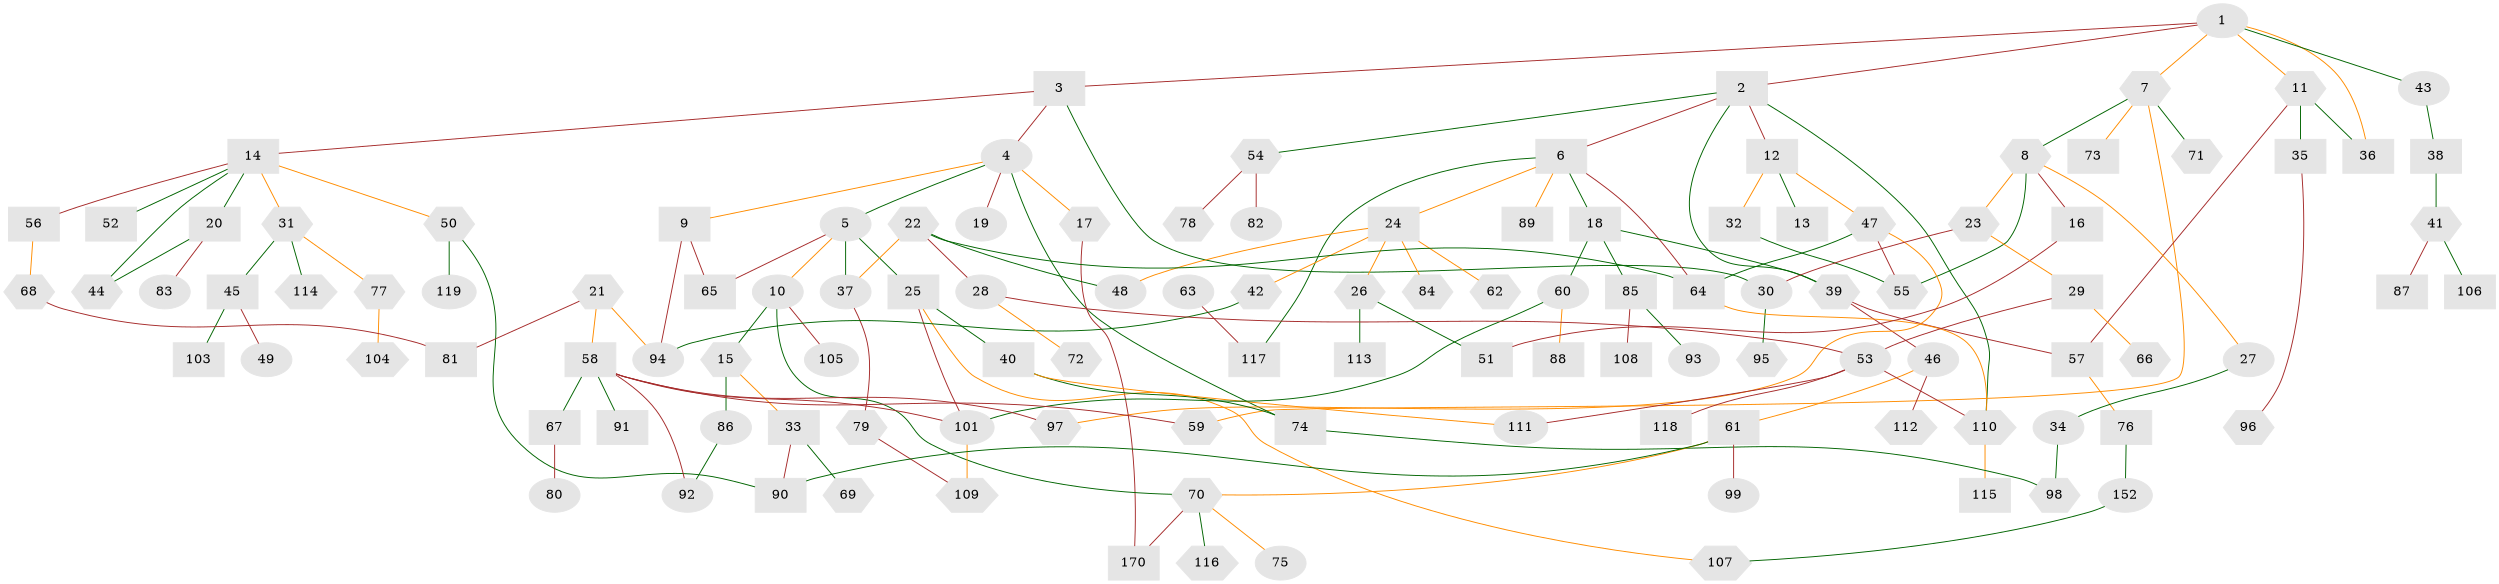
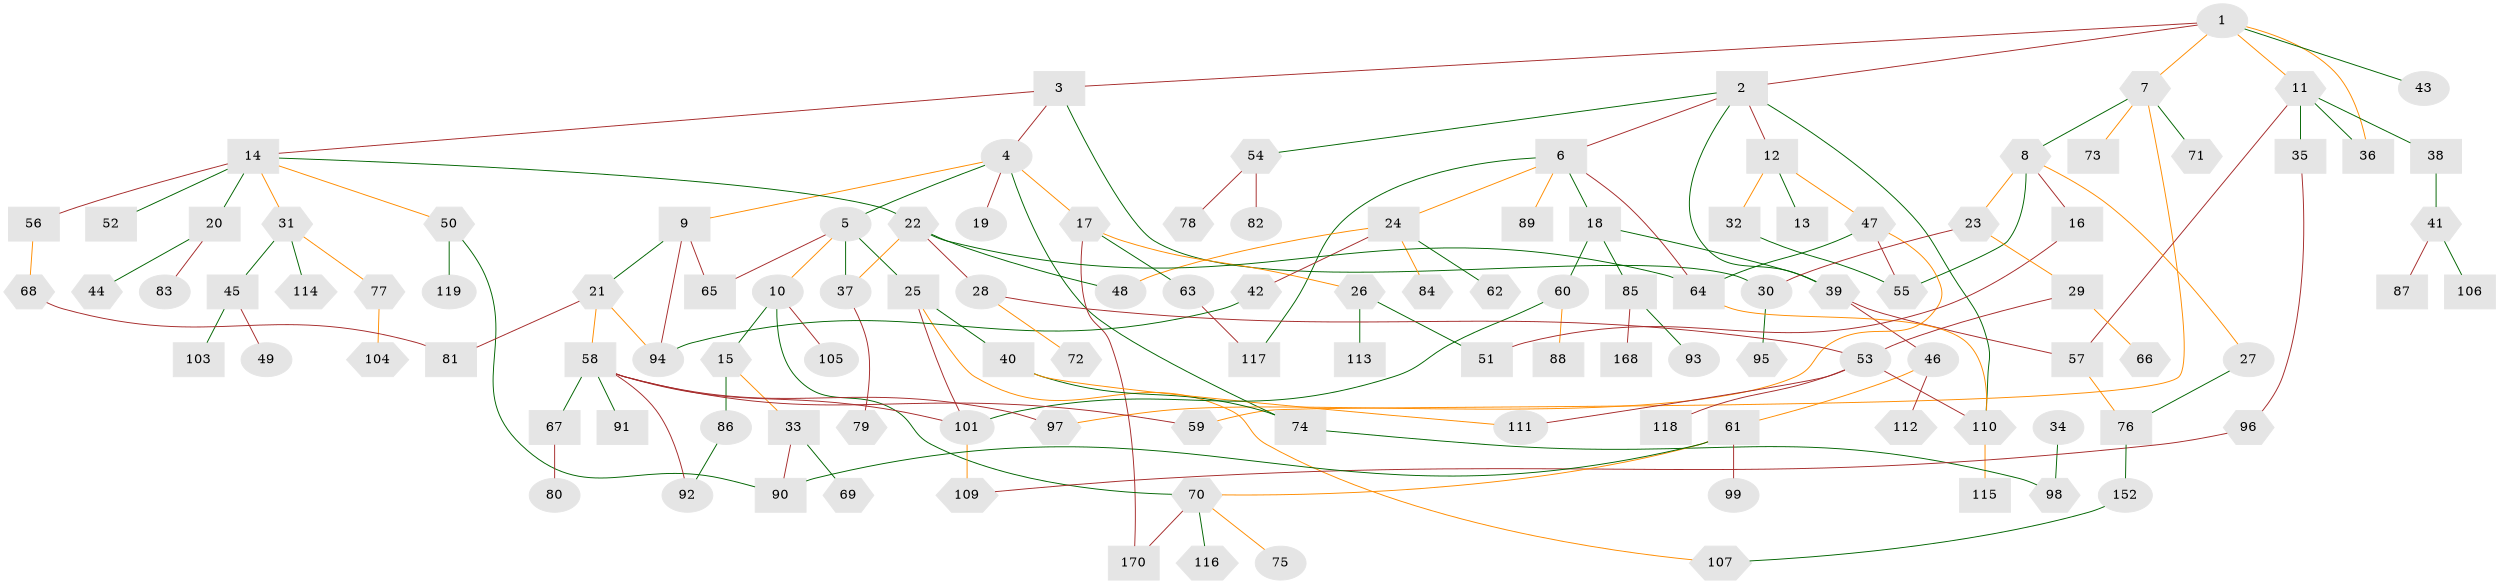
edge "43" -- "38": now "11" -- "38"
edge "14" -- "44": now "14" -- "22"
edge "24" -- "42": color darkorange -> brown
edge "17" -- "63": added
edge "24" -- "26": now "17" -- "26"
edge "9" -- "21": added
edge "24" -- "62": color darkorange -> darkgreen
node "108": label "108" -> "168"
edge "27" -- "34": now "27" -- "76"
edge "79" -- "109": now "96" -- "109"
